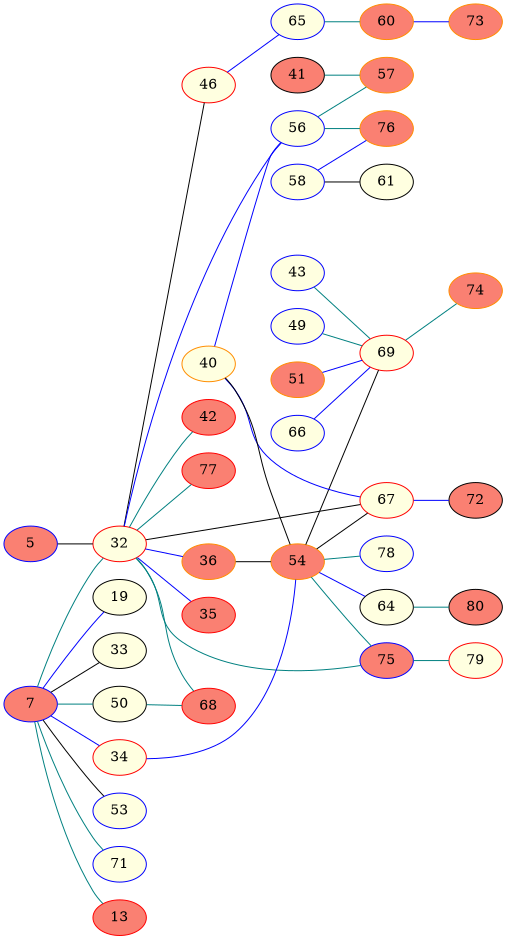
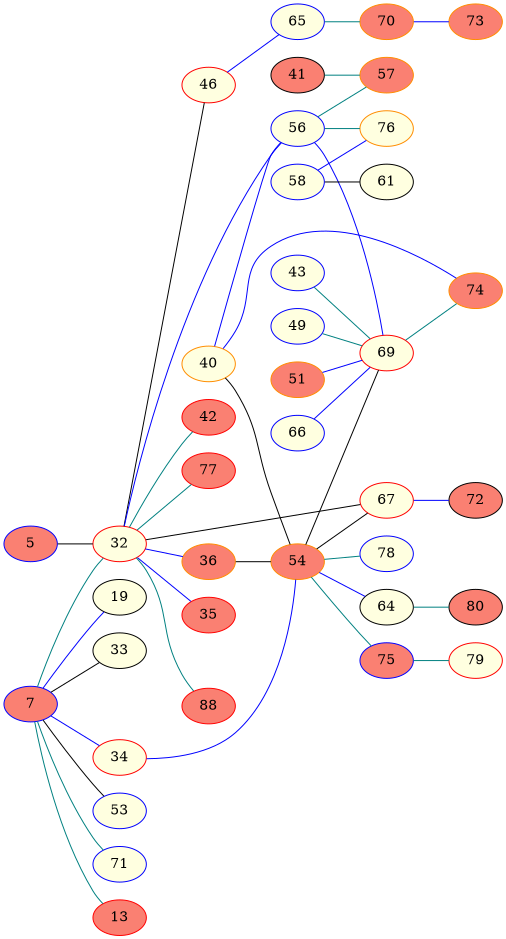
node "60": label "60" -> "70"
node "76": fillcolor salmon -> lightyellow
edge "56" -- "69": added
edge "40" -- "67": now "40" -- "74"
edge "32" -- "75": removed
node "50": removed
node "68": label "68" -> "88"
